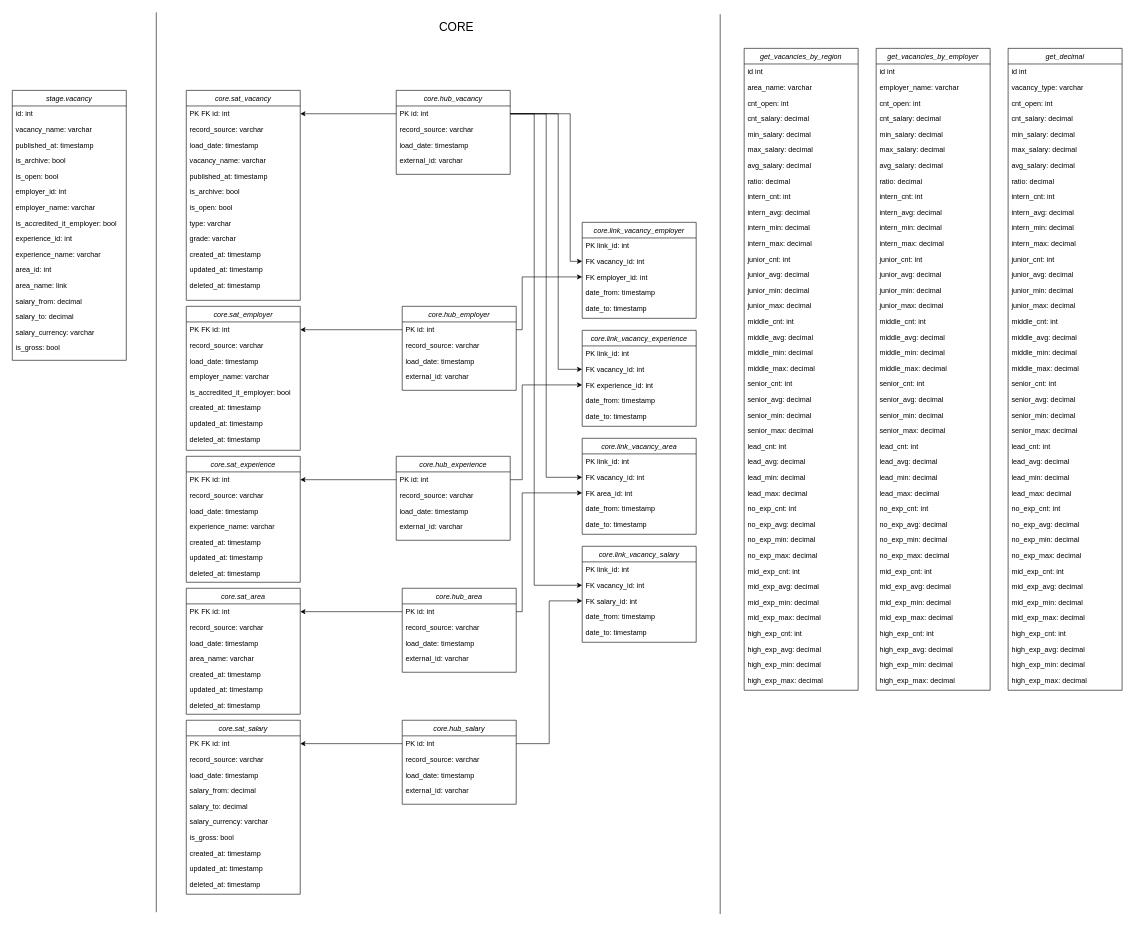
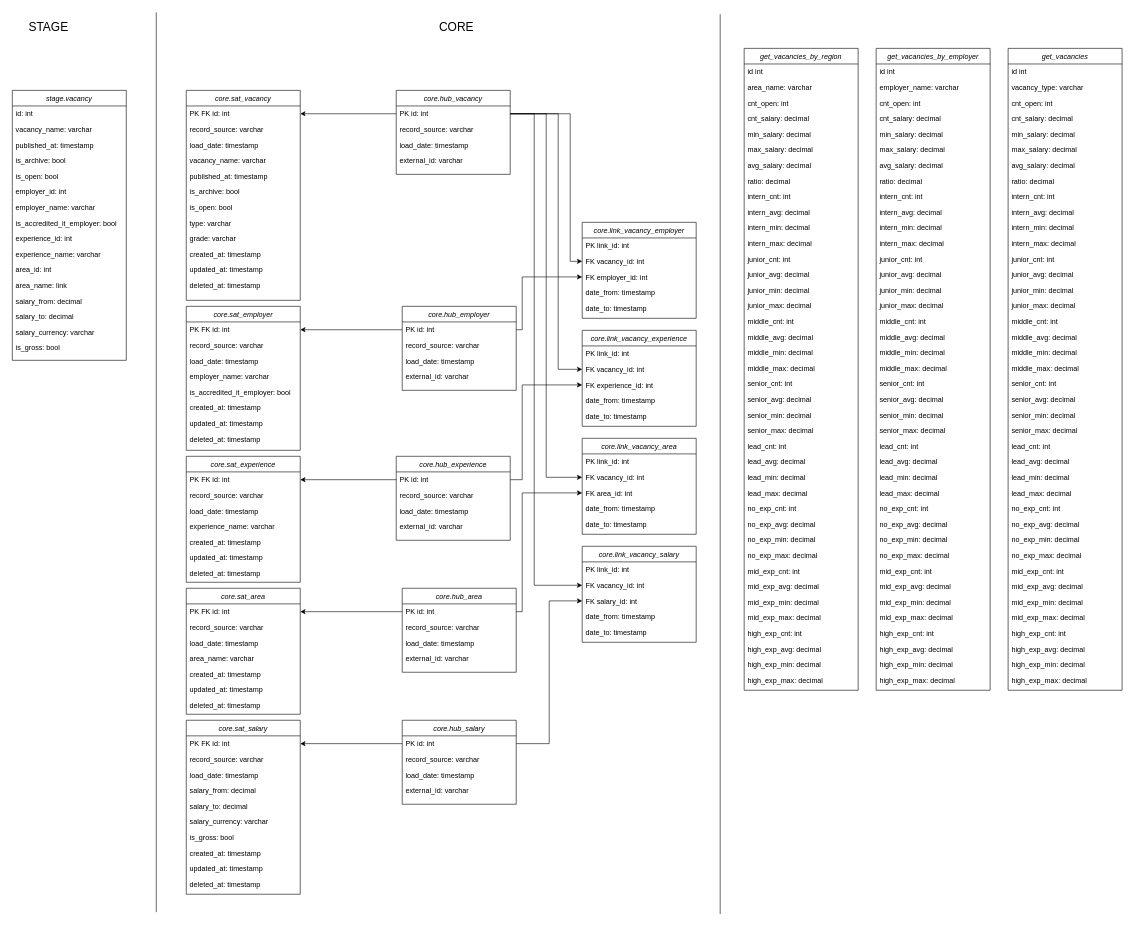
node "STAGE": added
node "get_decimal": label "get_decimal" -> "get_vacancies"
